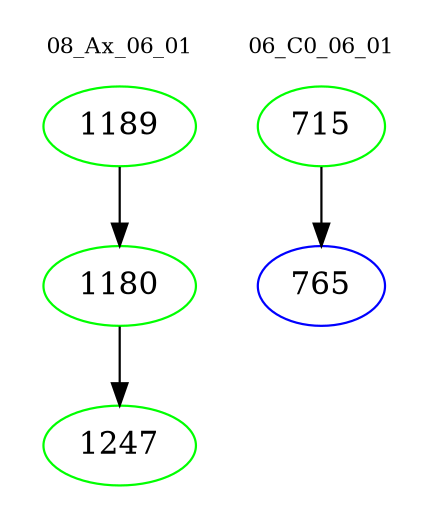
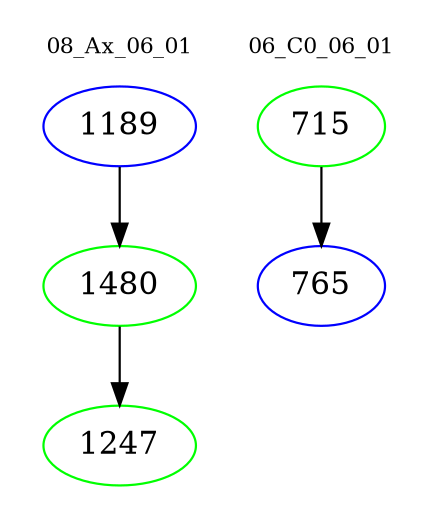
node "1189": color green -> blue
node "1180": label "1180" -> "1480"
